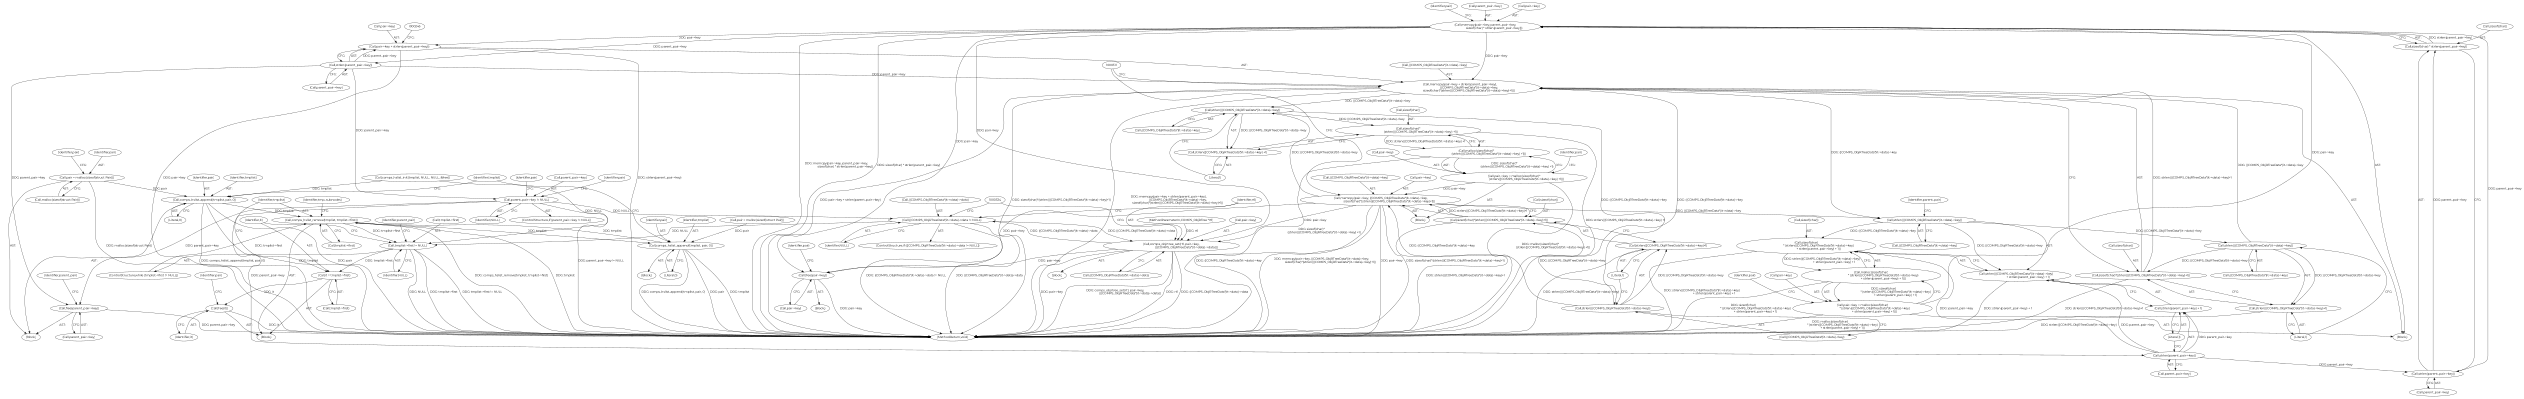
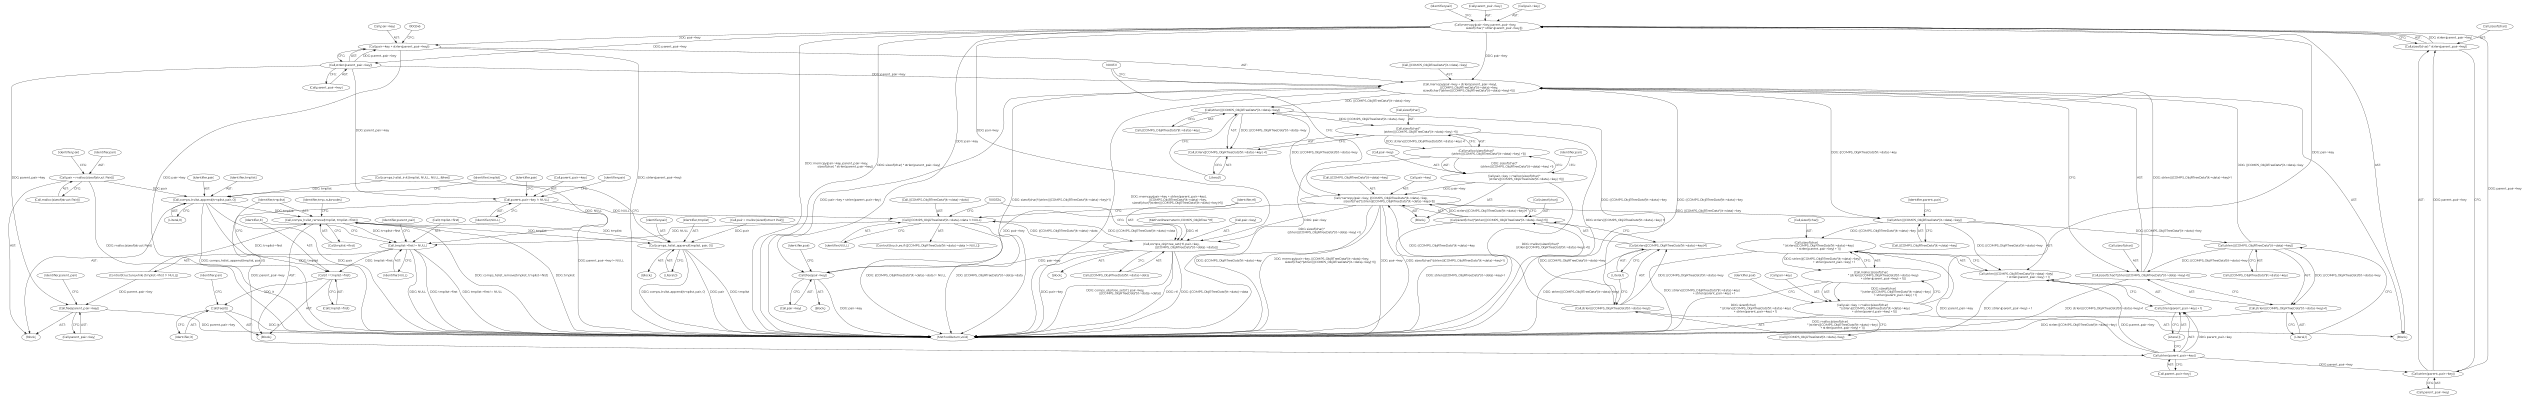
edge "(Call,parent_pair->key != NULL)" -> "(Call,free(parent_pair->key))": now "(ControlStructure,while (tmplist->first != NULL))" -> "(Call,free(parent_pair->key))"
node "(ControlStructure,if (parent_pair->key != NULL))": removed
